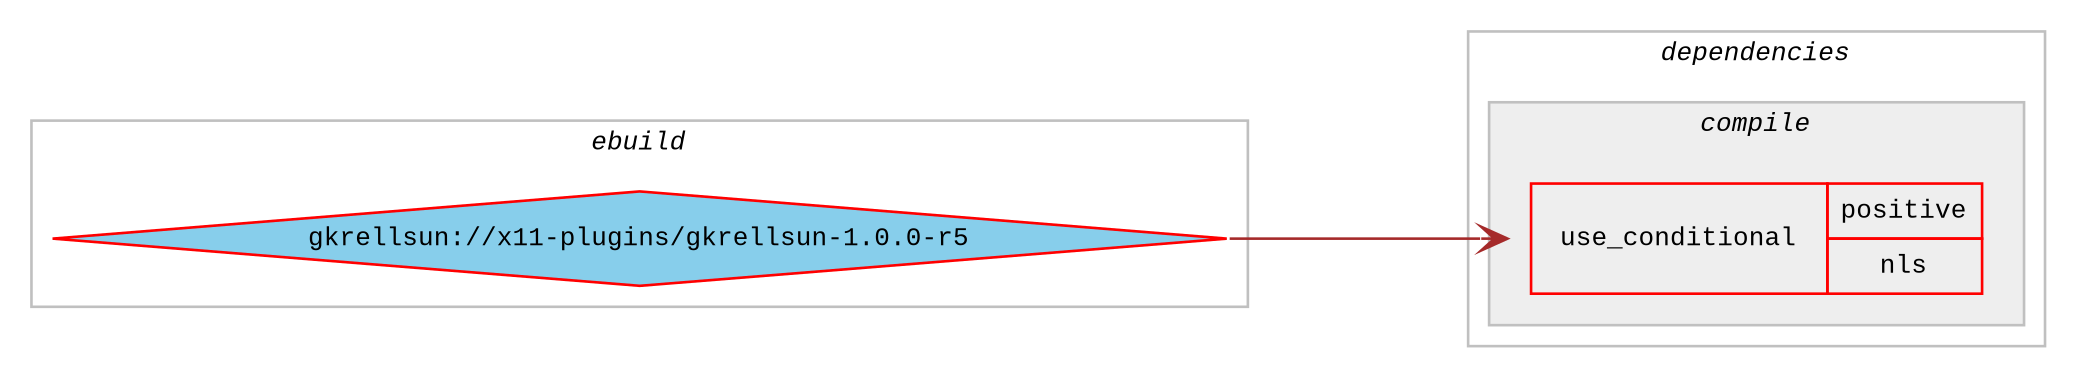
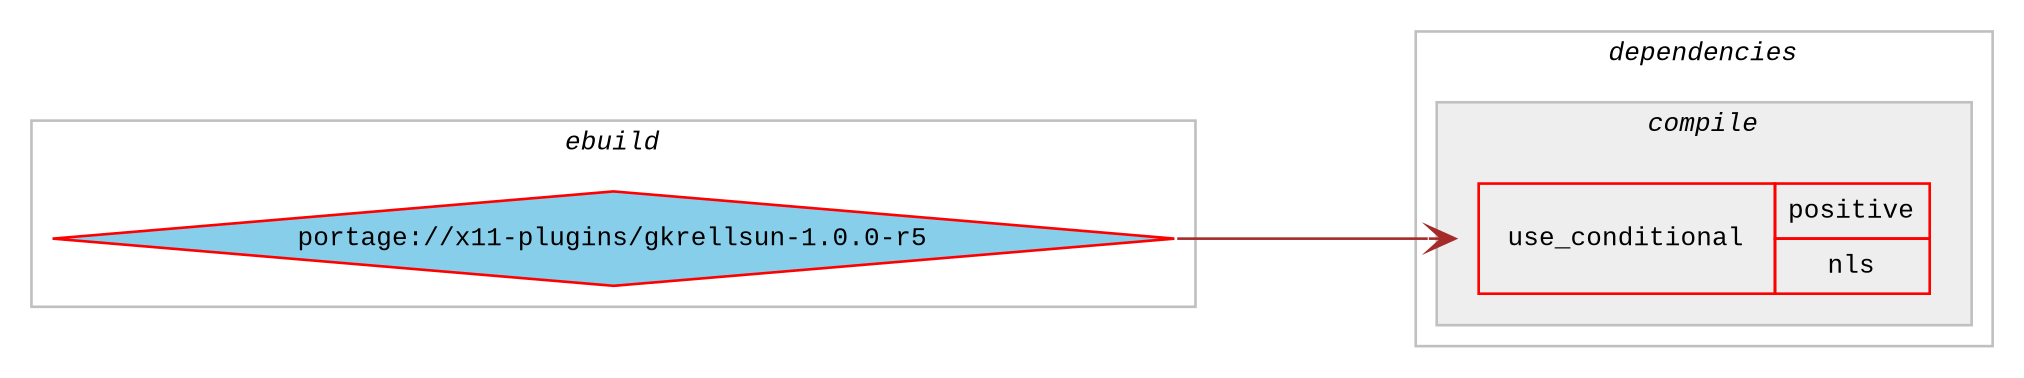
node "gkrellsun://x11-plugins/gkrellsun-1.0.0-r5": label "gkrellsun://x11-plugins/gkrellsun-1.0.0-r5" -> "portage://x11-plugins/gkrellsun-1.0.0-r5"
